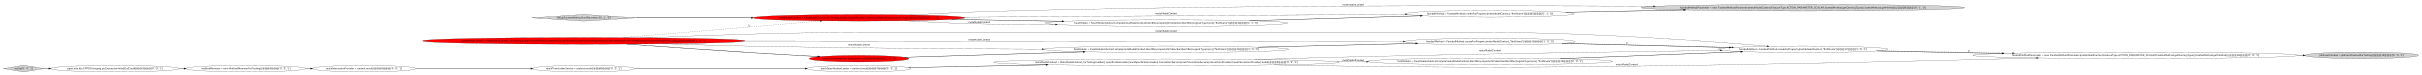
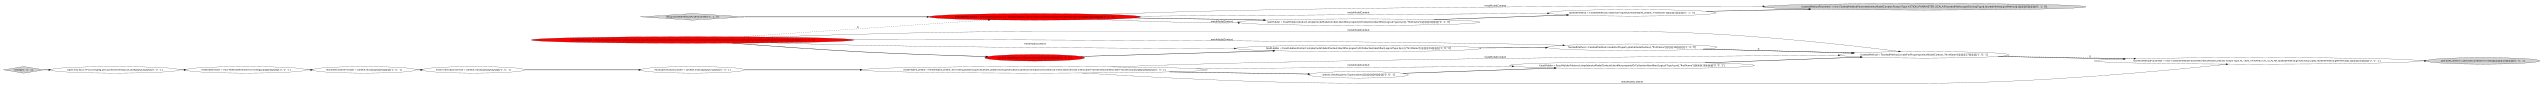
node "context.checking(new Expectations(){})@@@9@@@['0', '0', '1']": added
